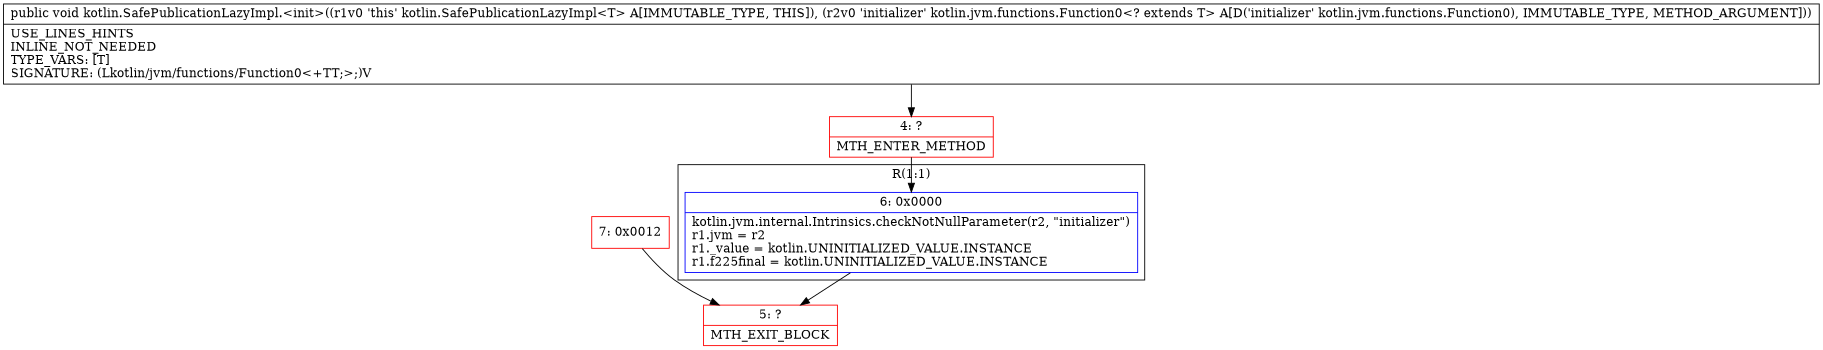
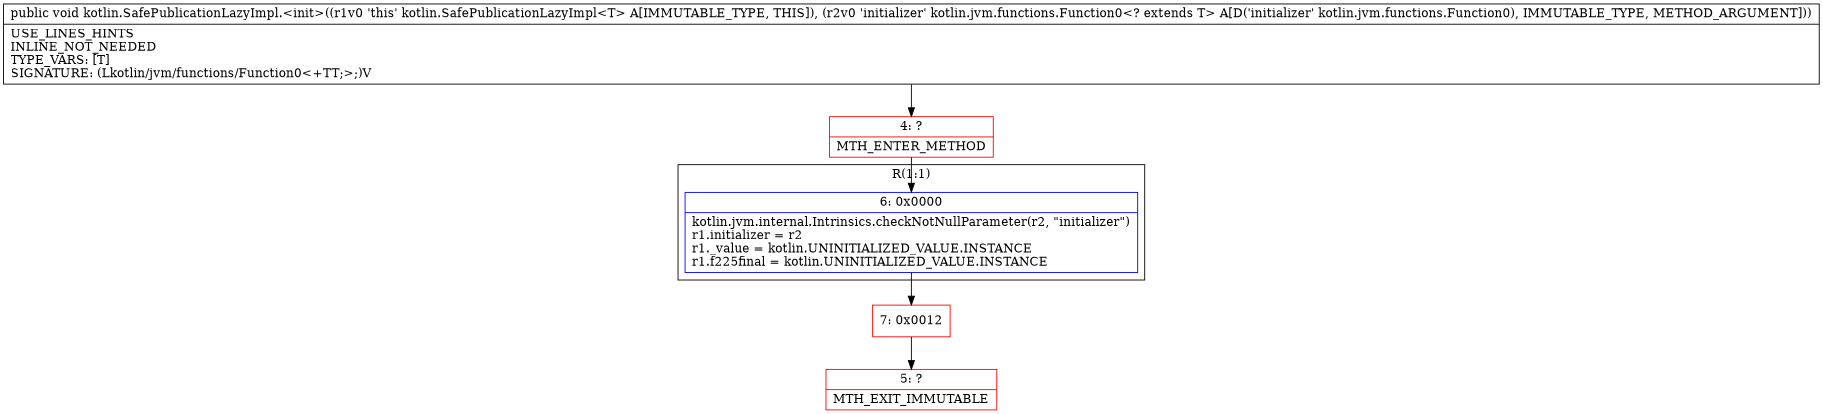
node "6: 0x0000": text "r1.jvm = r2" -> "r1.initializer = r2"
edge "6: 0x0000" -> "5: ?": now "6: 0x0000" -> "7: 0x0012"
node "5: ?": text "MTH_EXIT_BLOCK" -> "MTH_EXIT_IMMUTABLE"
